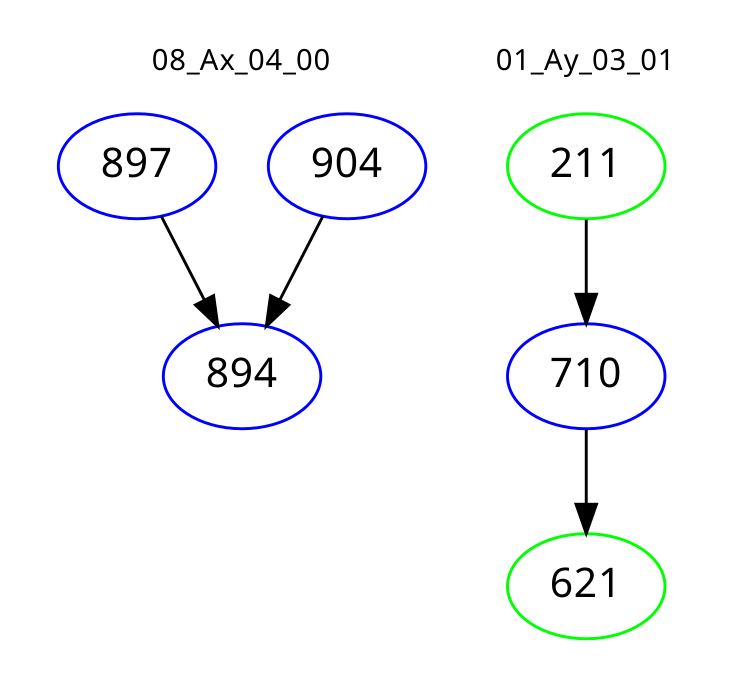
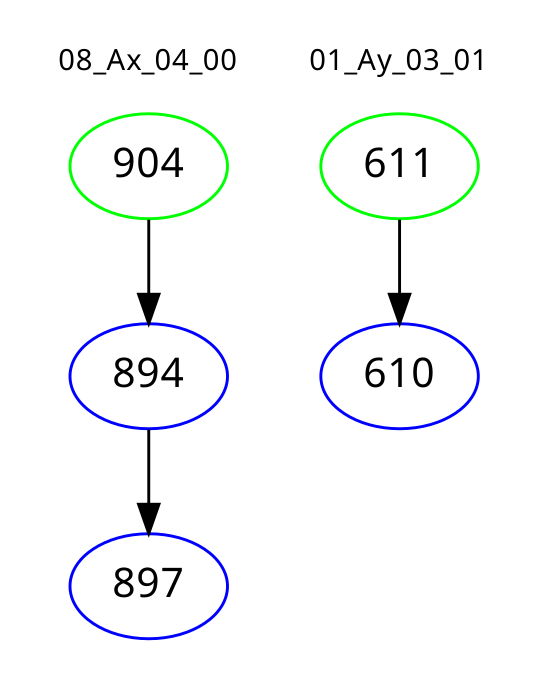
node "904": color blue -> green
node "211": label "211" -> "611"
edge "897" -> "894": reversed
node "710": label "710" -> "610"
node "621": removed
